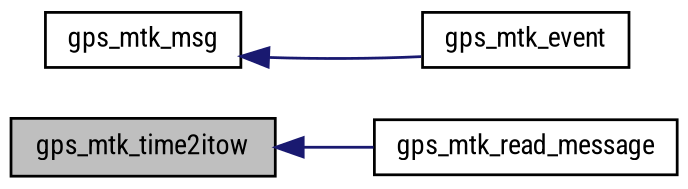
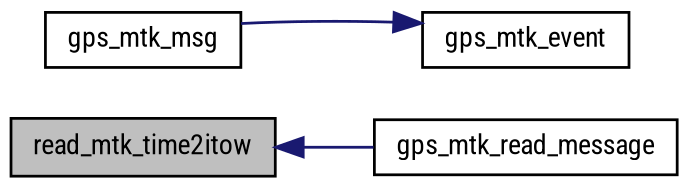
edge "gps_mtk_event" -> "gps_mtk_msg": reversed
node "gps_mtk_time2itow": label "gps_mtk_time2itow" -> "read_mtk_time2itow"
